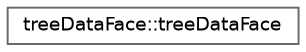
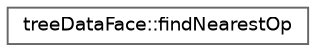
node "treeDataFace::treeDataFace": label "treeDataFace::treeDataFace" -> "treeDataFace::findNearestOp"
